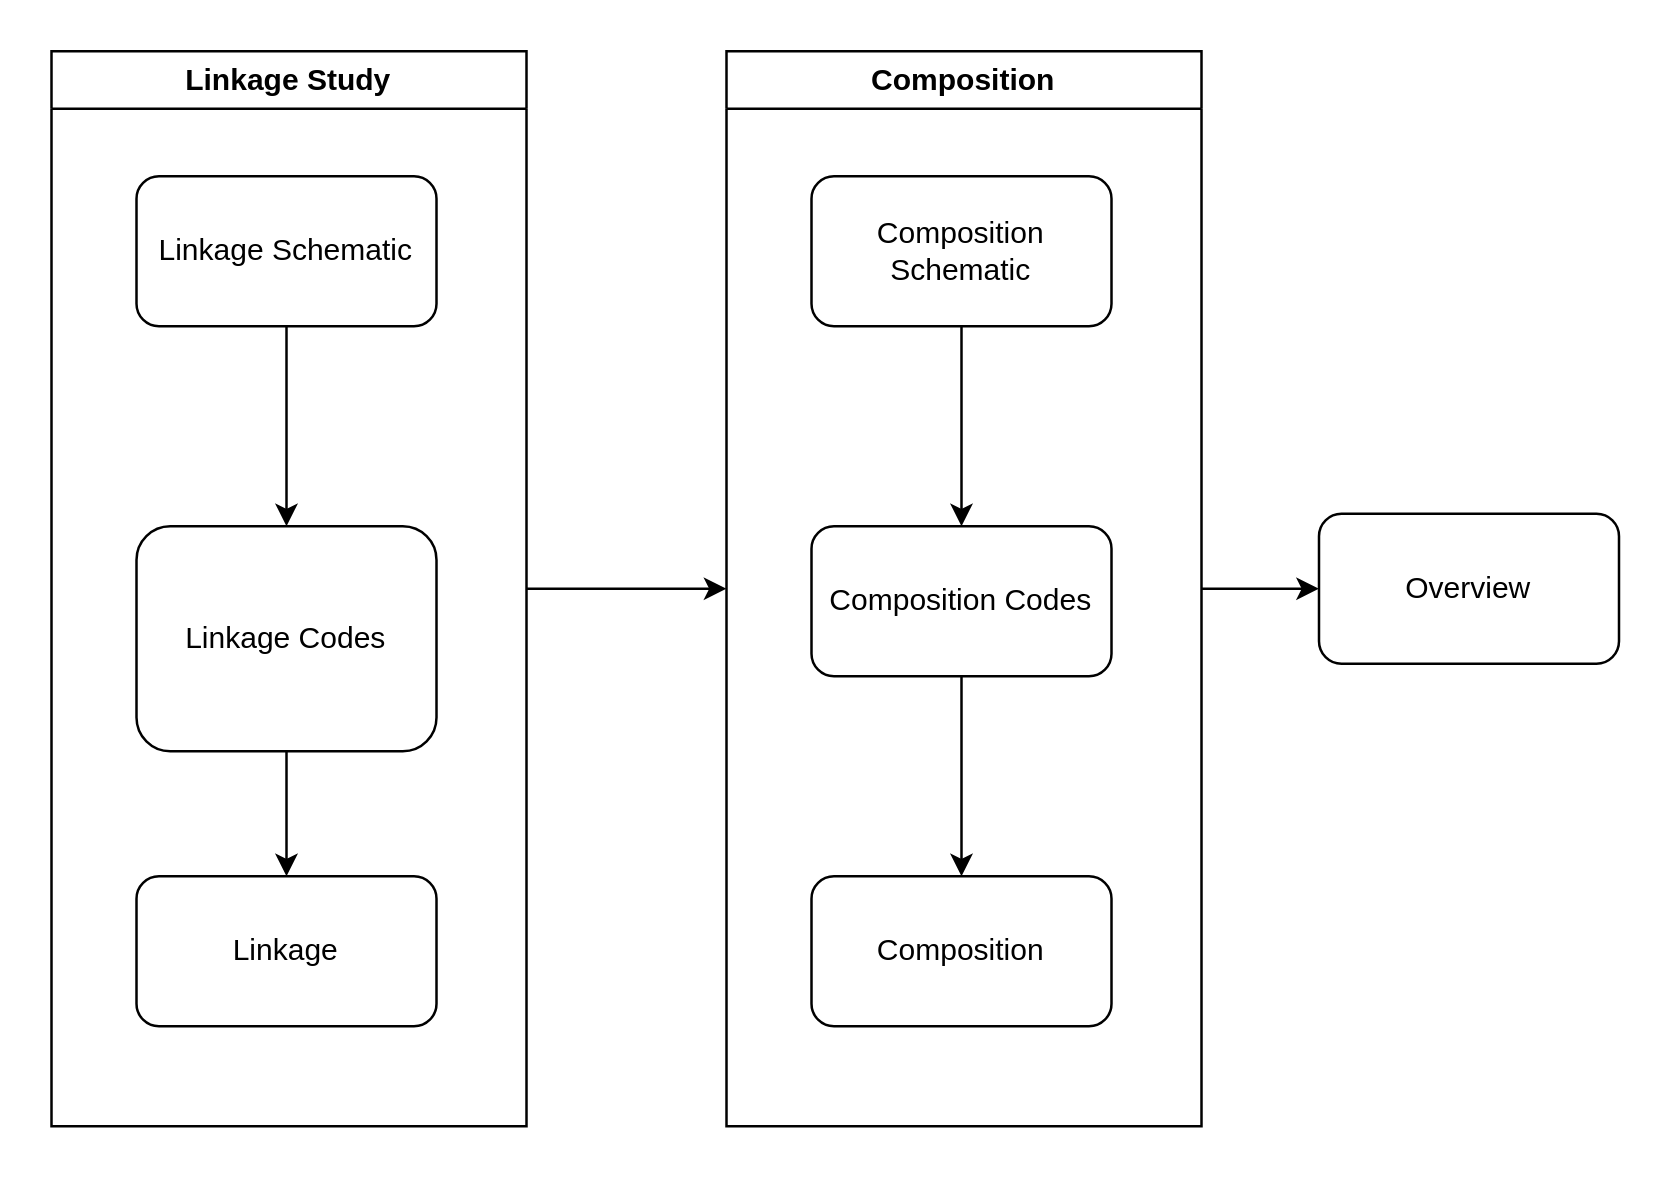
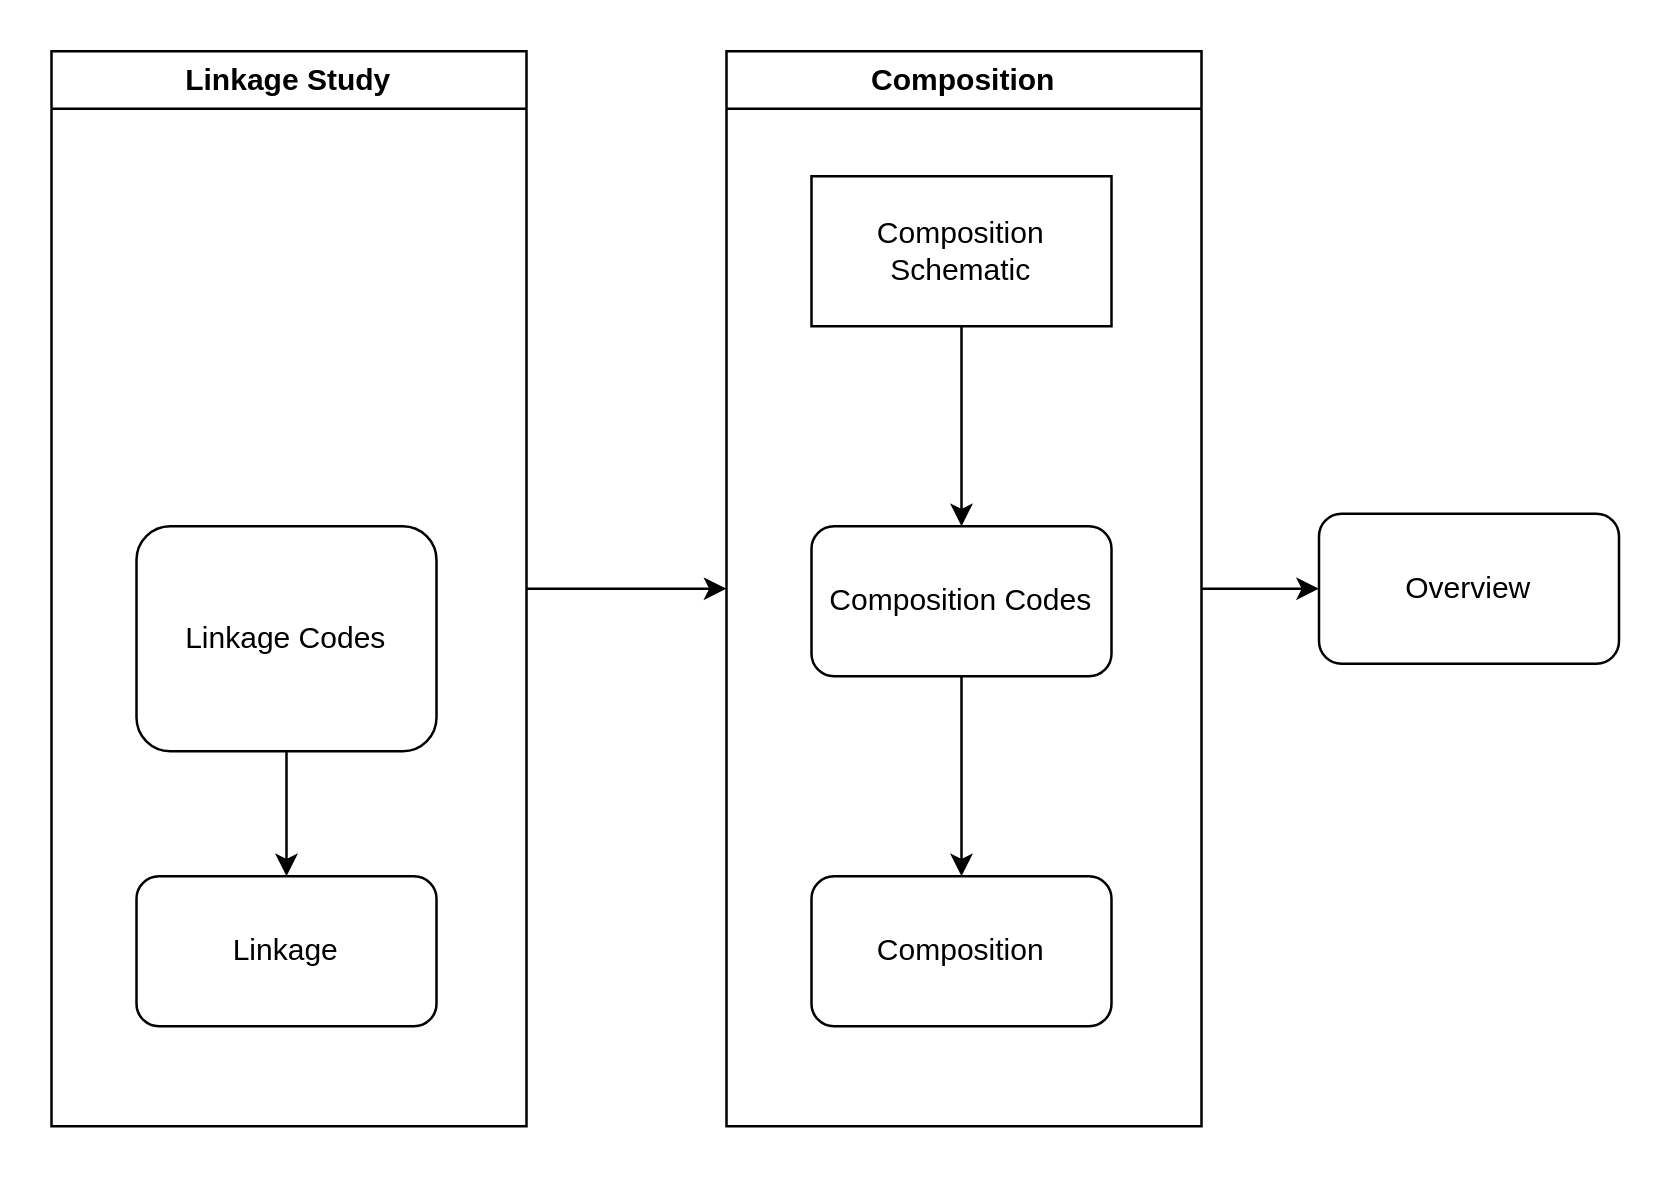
node "Linkage Schematic": removed
node "Composition Schematic": shape rounded rectangle -> rectangle
edge "Linkage Schematic" -> "Linkage Codes": removed
